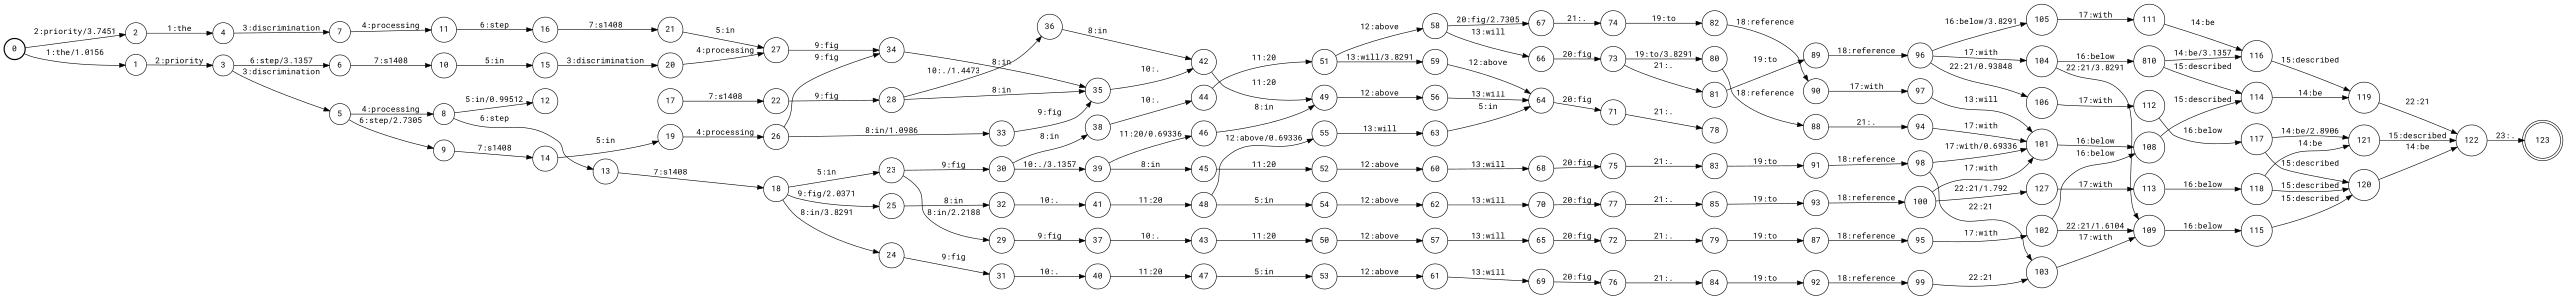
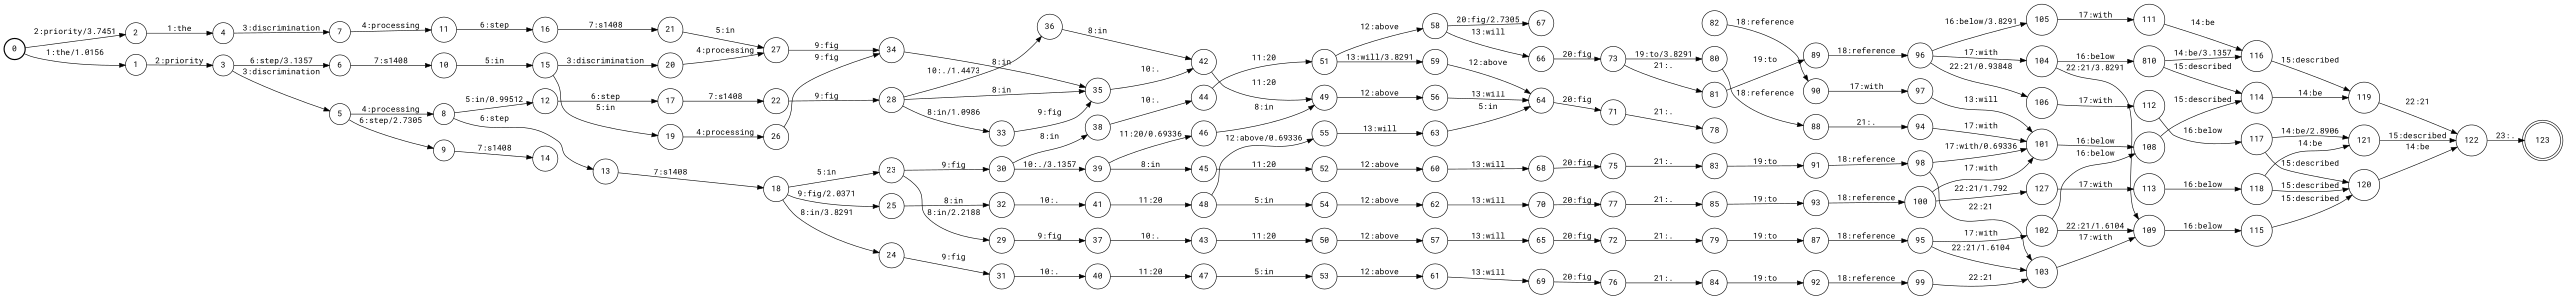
node "74": removed
edge "12" -> "17": added, label "6:step"
edge "26" -> "33": now "28" -> "33"
edge "14" -> "19": now "15" -> "19"
edge "95" -> "103": added, label "22:21/1.6104"
